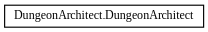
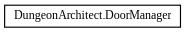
node "DungeonArchitect.DungeonArchitect": label "DungeonArchitect.DungeonArchitect" -> "DungeonArchitect.DoorManager"
